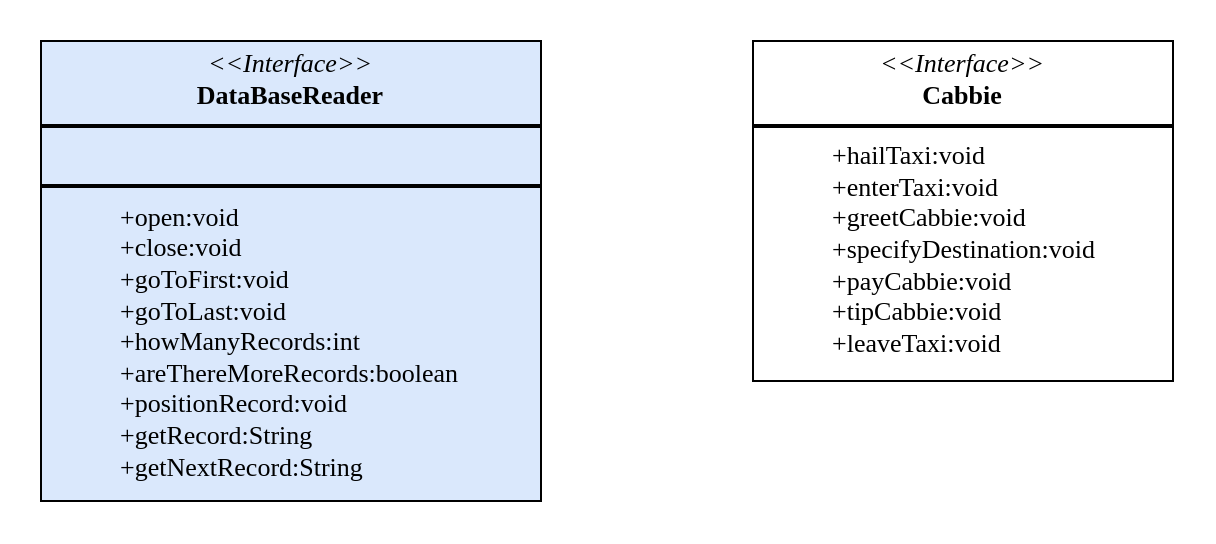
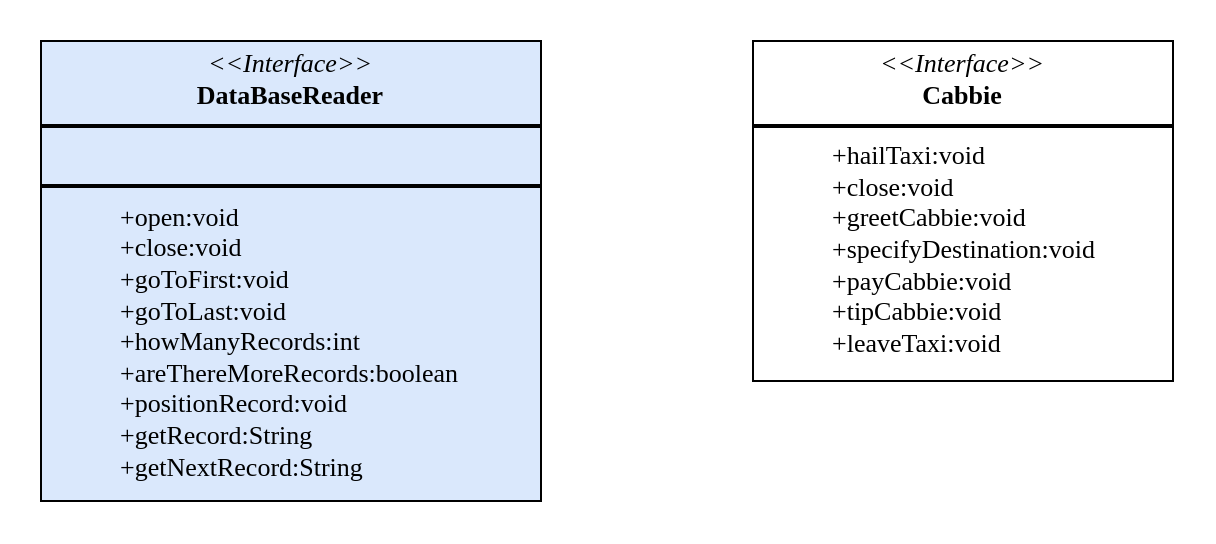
node "<<Interface>> Cabbie +hailTaxi:void +enterTaxi:void +greetCabbie:void +specifyDestination:void +payCabbie:void +tipCabbie:void +leaveTaxi:void": label "<<Interface>> Cabbie +hailTaxi:void +enterTaxi:void +greetCabbie:void +specifyDestination:void +payCabbie:void +tipCabbie:void +leaveTaxi:void" -> "<<Interface>> Cabbie +hailTaxi:void +close:void +greetCabbie:void +specifyDestination:void +payCabbie:void +tipCabbie:void +leaveTaxi:void"
